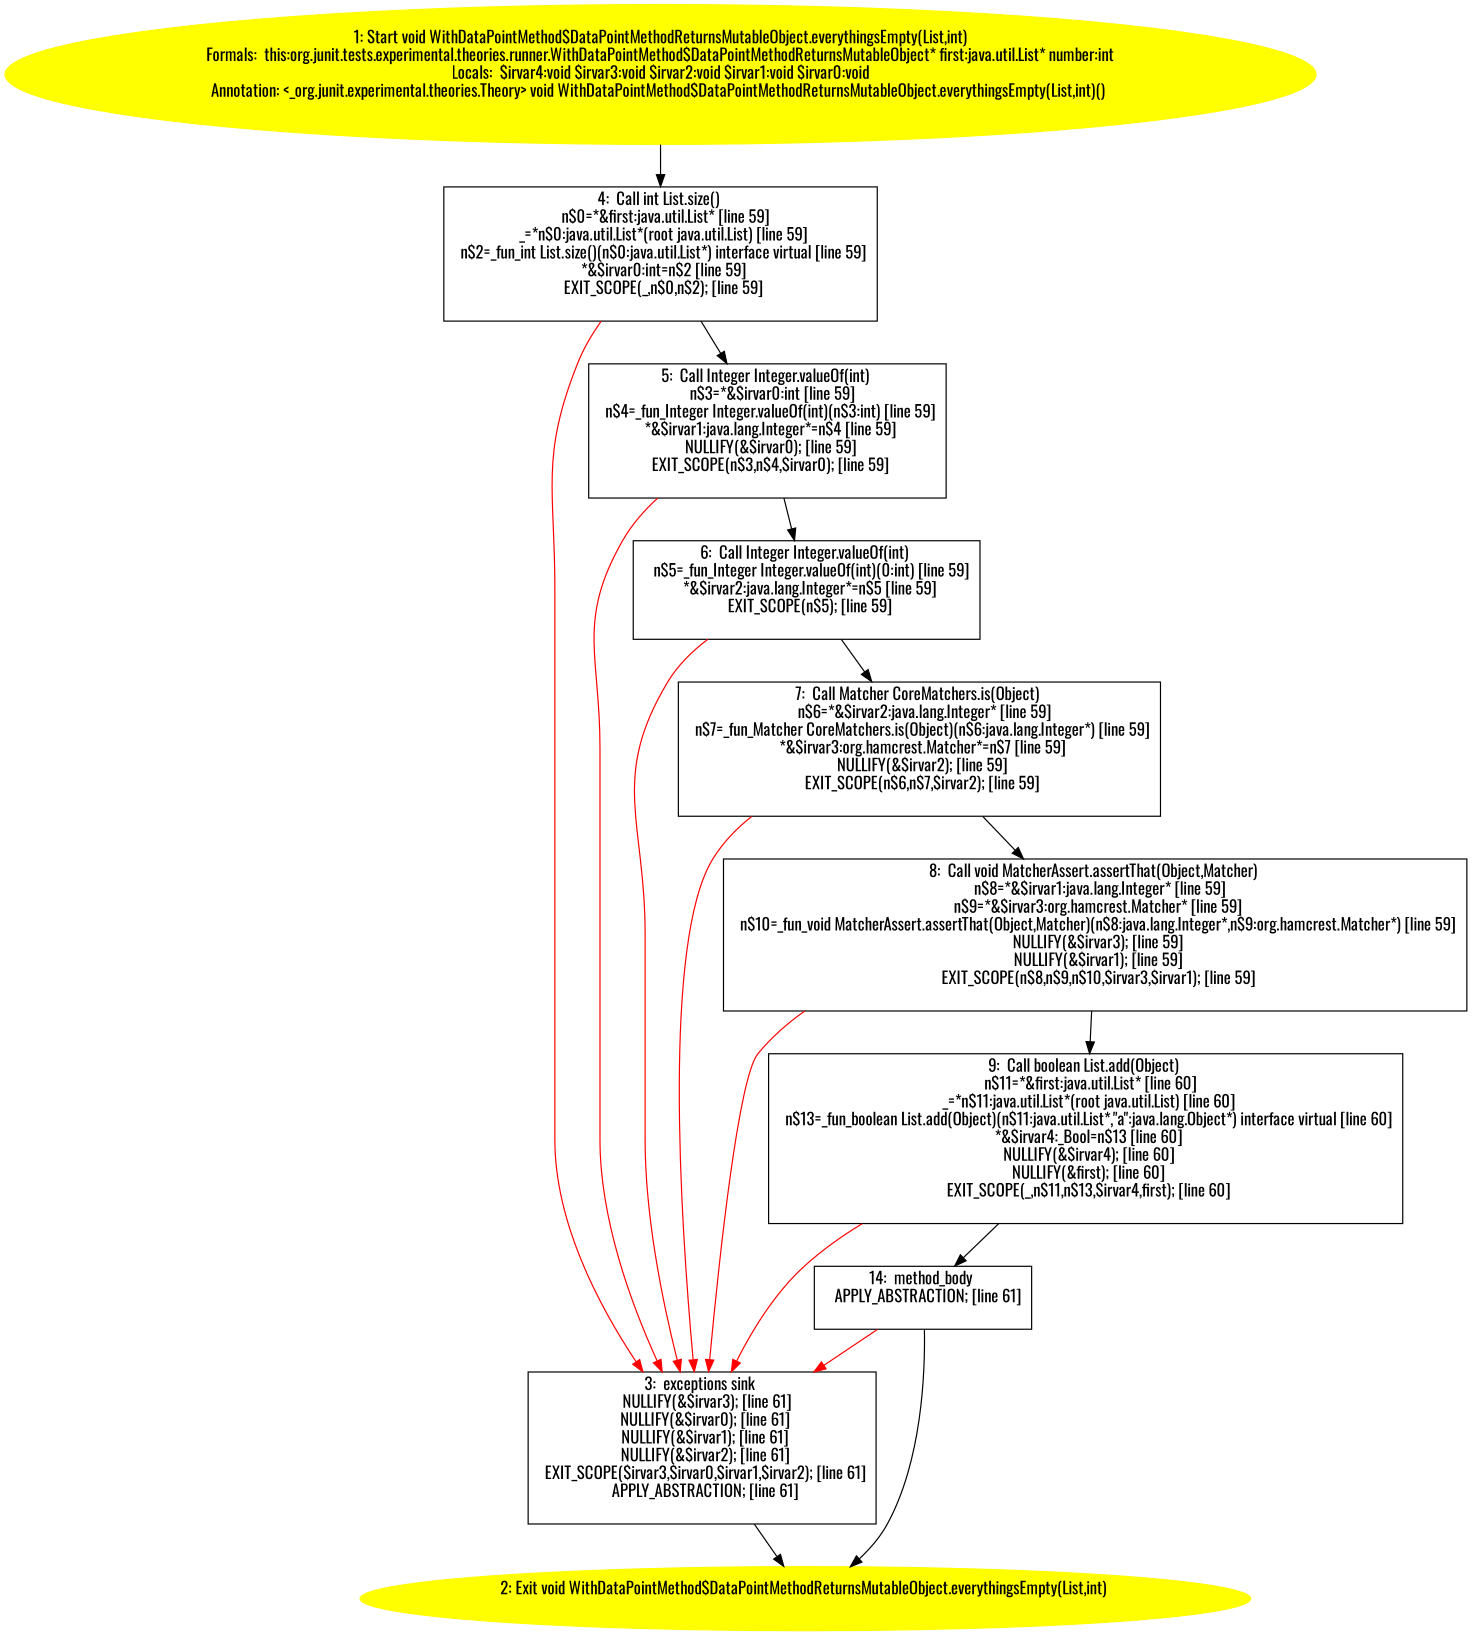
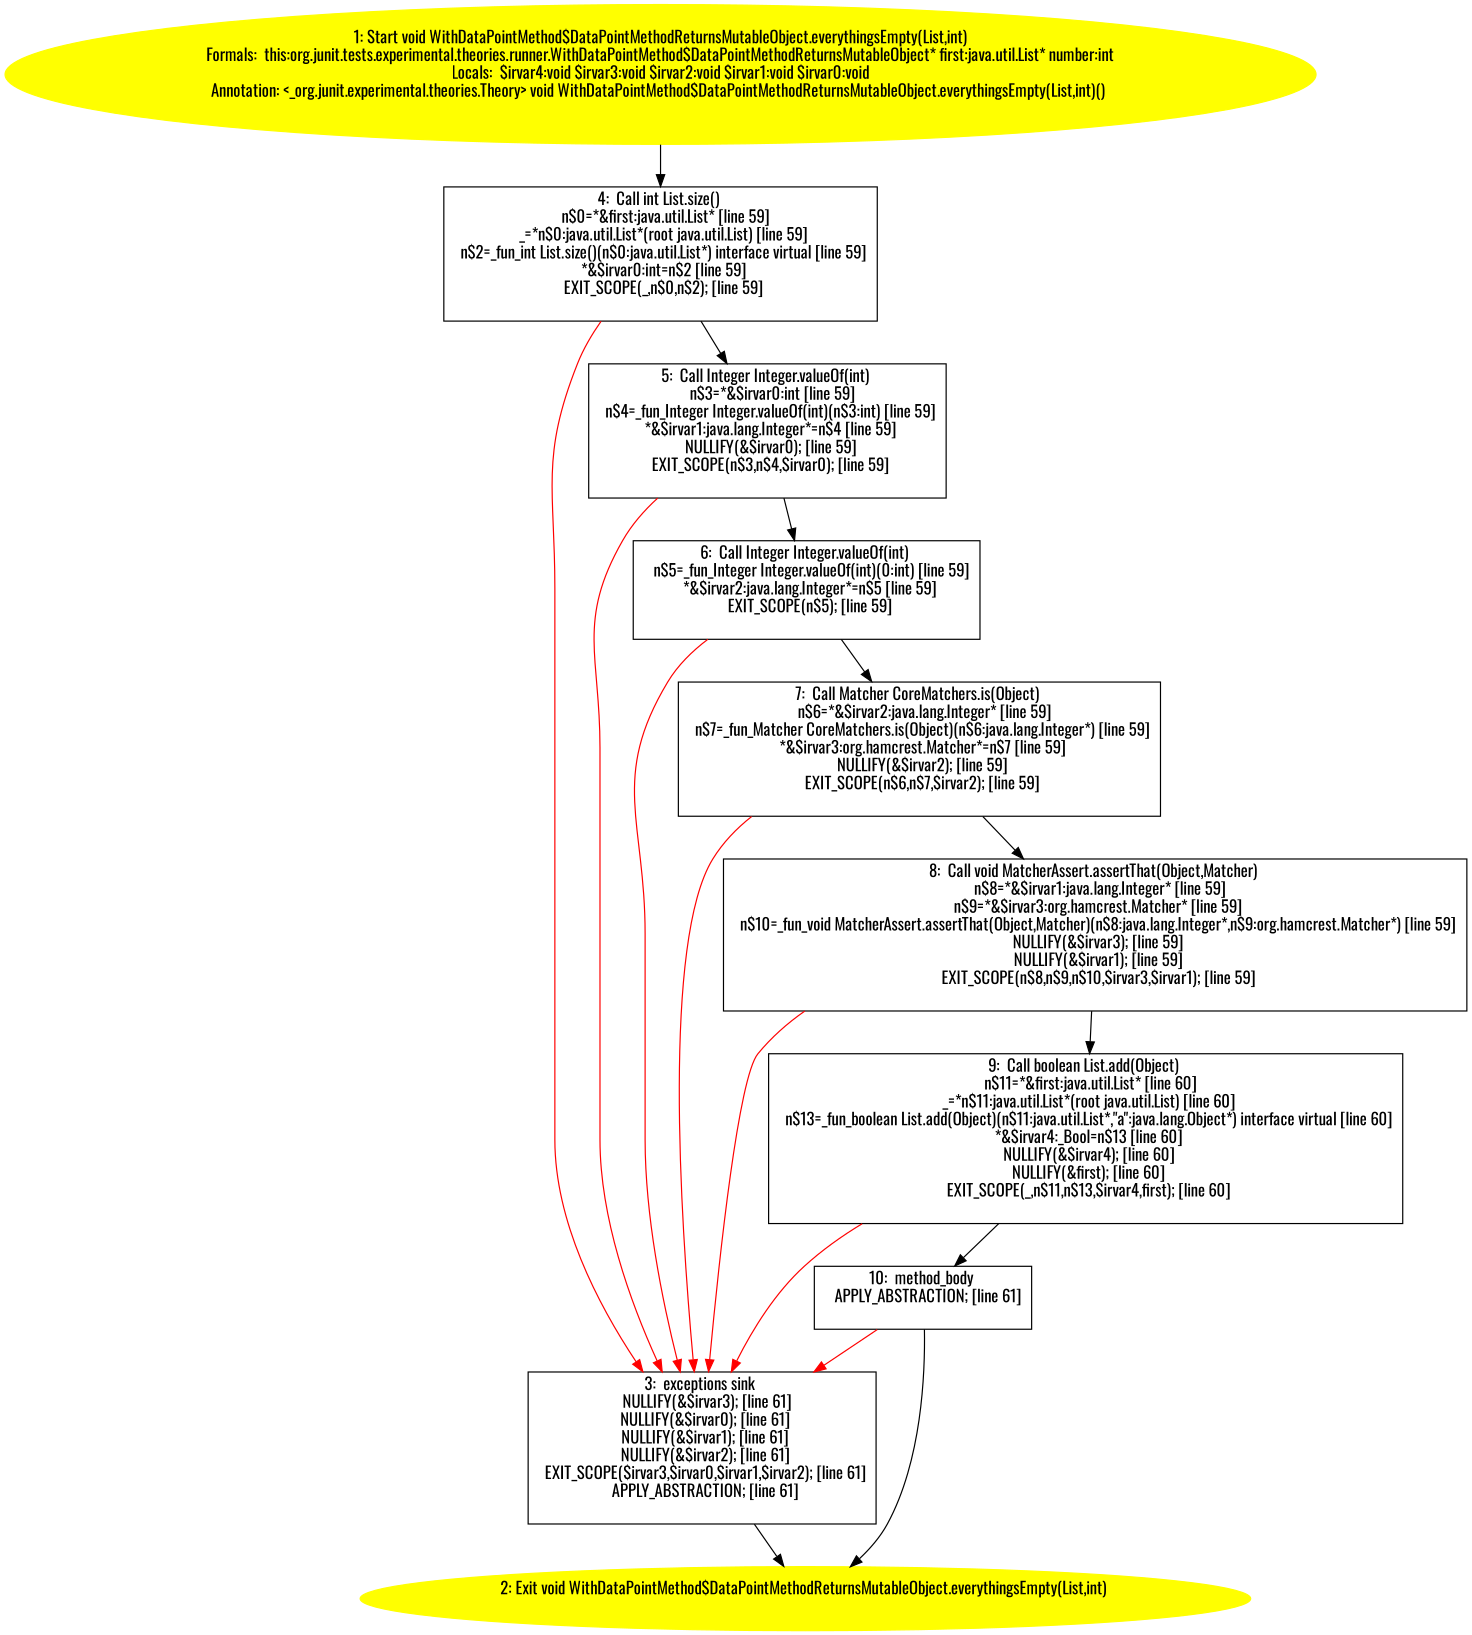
node "14:  method_body APPLY_ABSTRACTION; [line 61]": label "14:  method_body APPLY_ABSTRACTION; [line 61]" -> "10:  method_body APPLY_ABSTRACTION; [line 61]"
